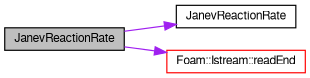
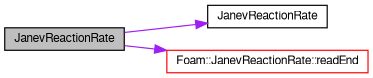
node "Foam::Istream::readEnd": label "Foam::Istream::readEnd" -> "Foam::JanevReactionRate::readEnd"
